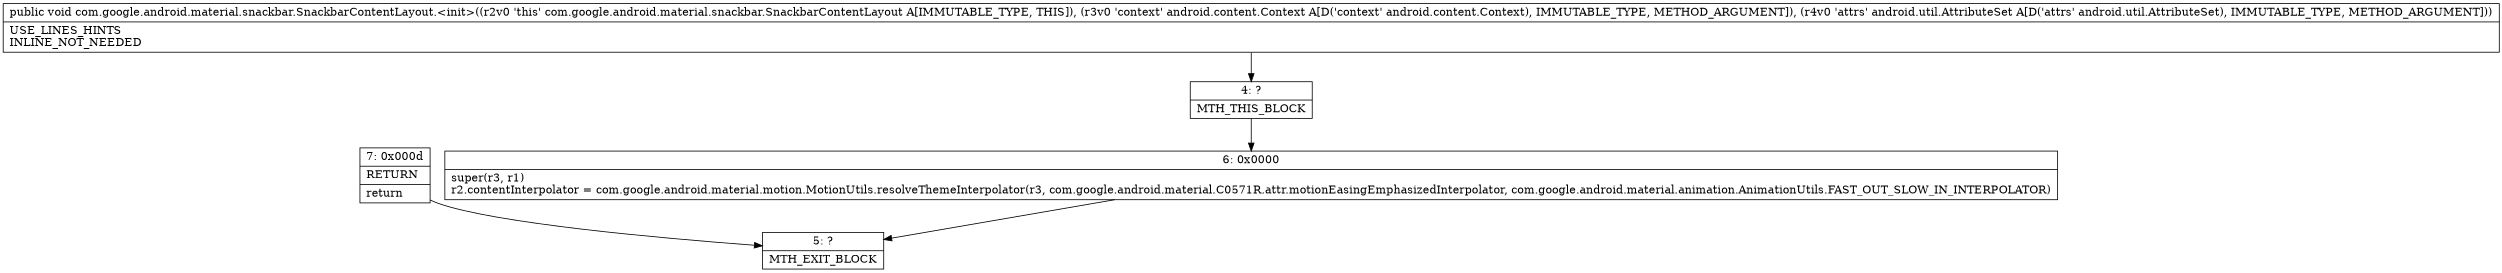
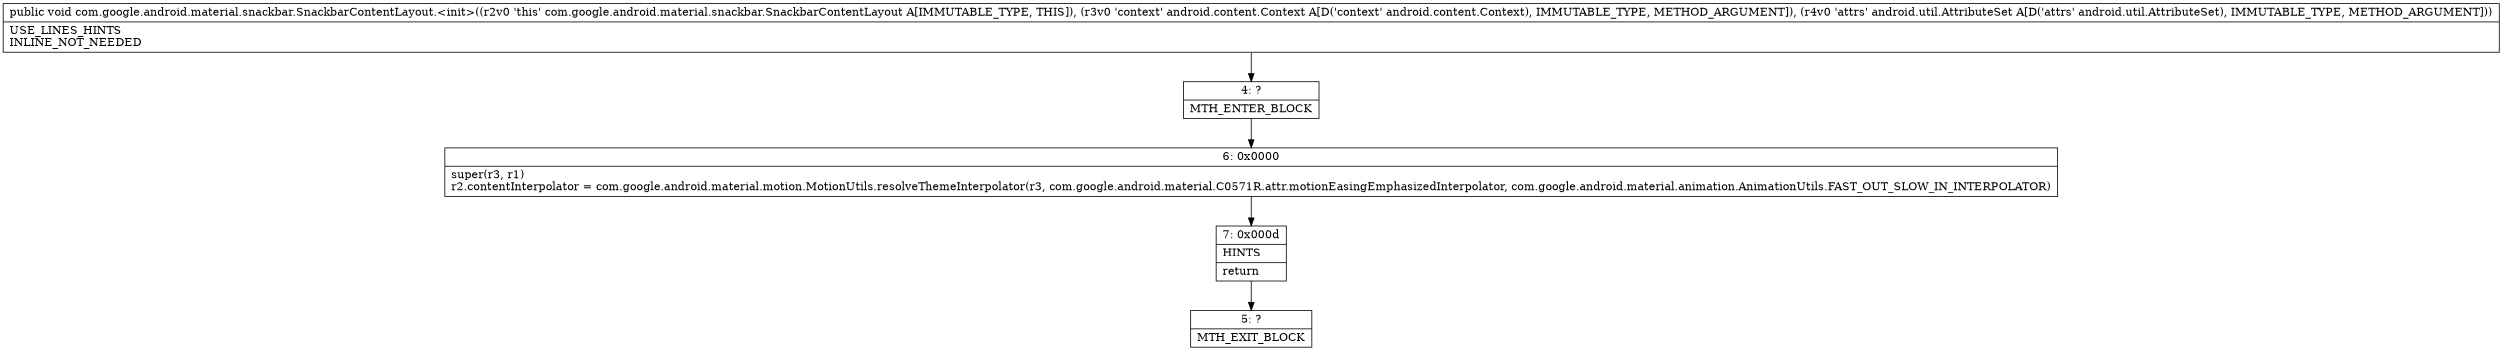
node "4: ?": text "MTH_THIS_BLOCK" -> "MTH_ENTER_BLOCK"
node "7: 0x000d": text "RETURN" -> "HINTS"
edge "6: 0x0000" -> "5: ?": now "6: 0x0000" -> "7: 0x000d"
